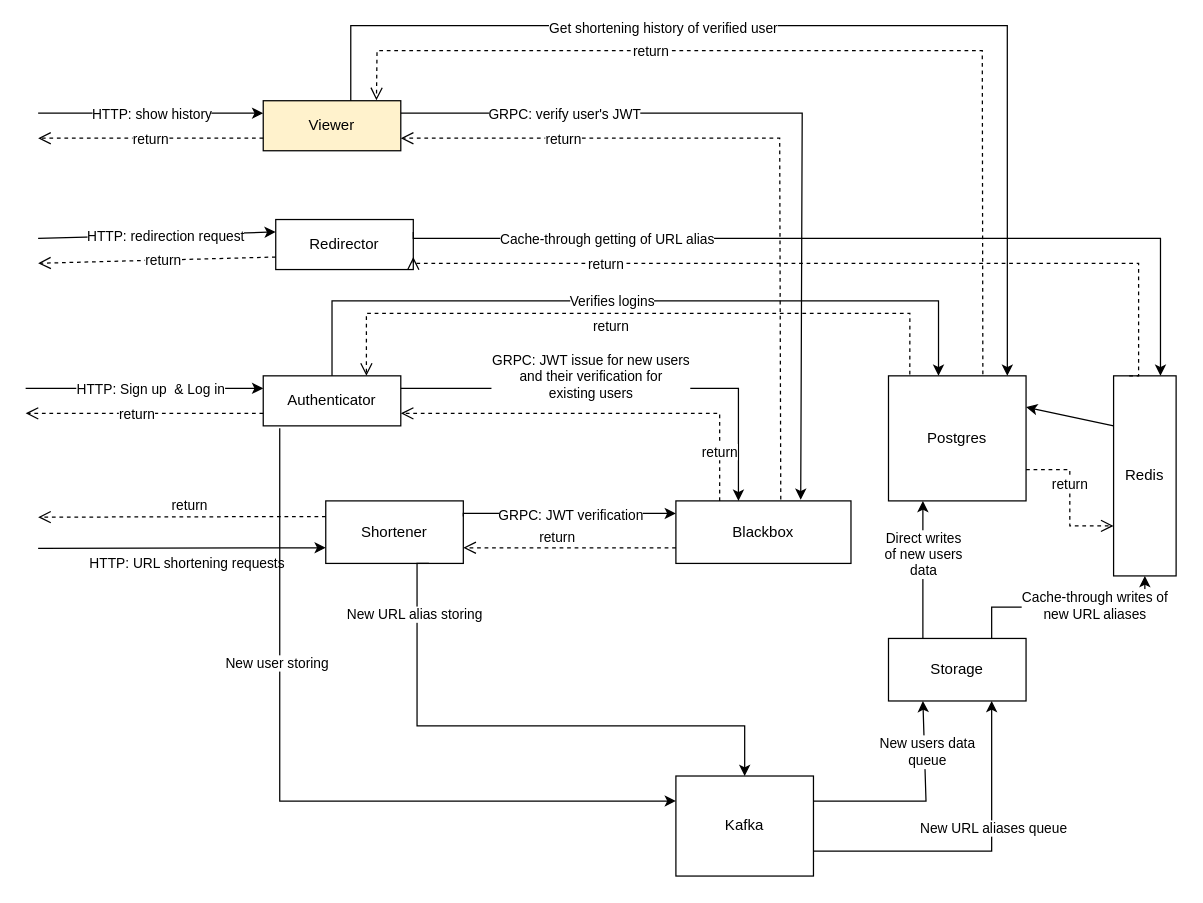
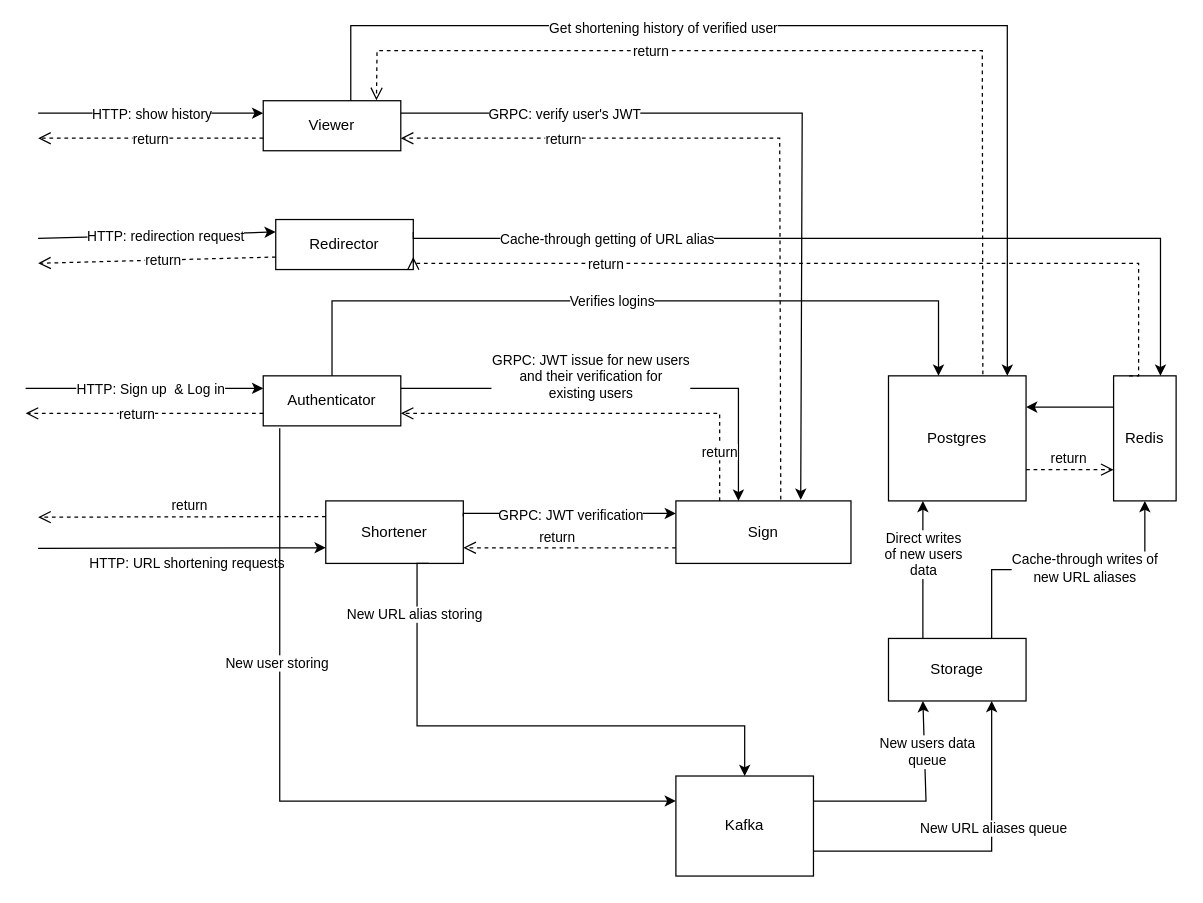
node "Viewer": fillcolor #fff2cc -> #ffffff
edge "Postgres" -> "Authenticator": removed, label "return"
node "Redis": size 63x200 -> 63x125
node "Blackbox": label "Blackbox" -> "Sign"
